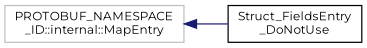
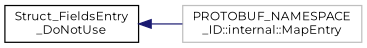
edge "Struct_FieldsEntry _DoNotUse" -> "PROTOBUF_NAMESPACE _ID::internal::MapEntry": reversed
